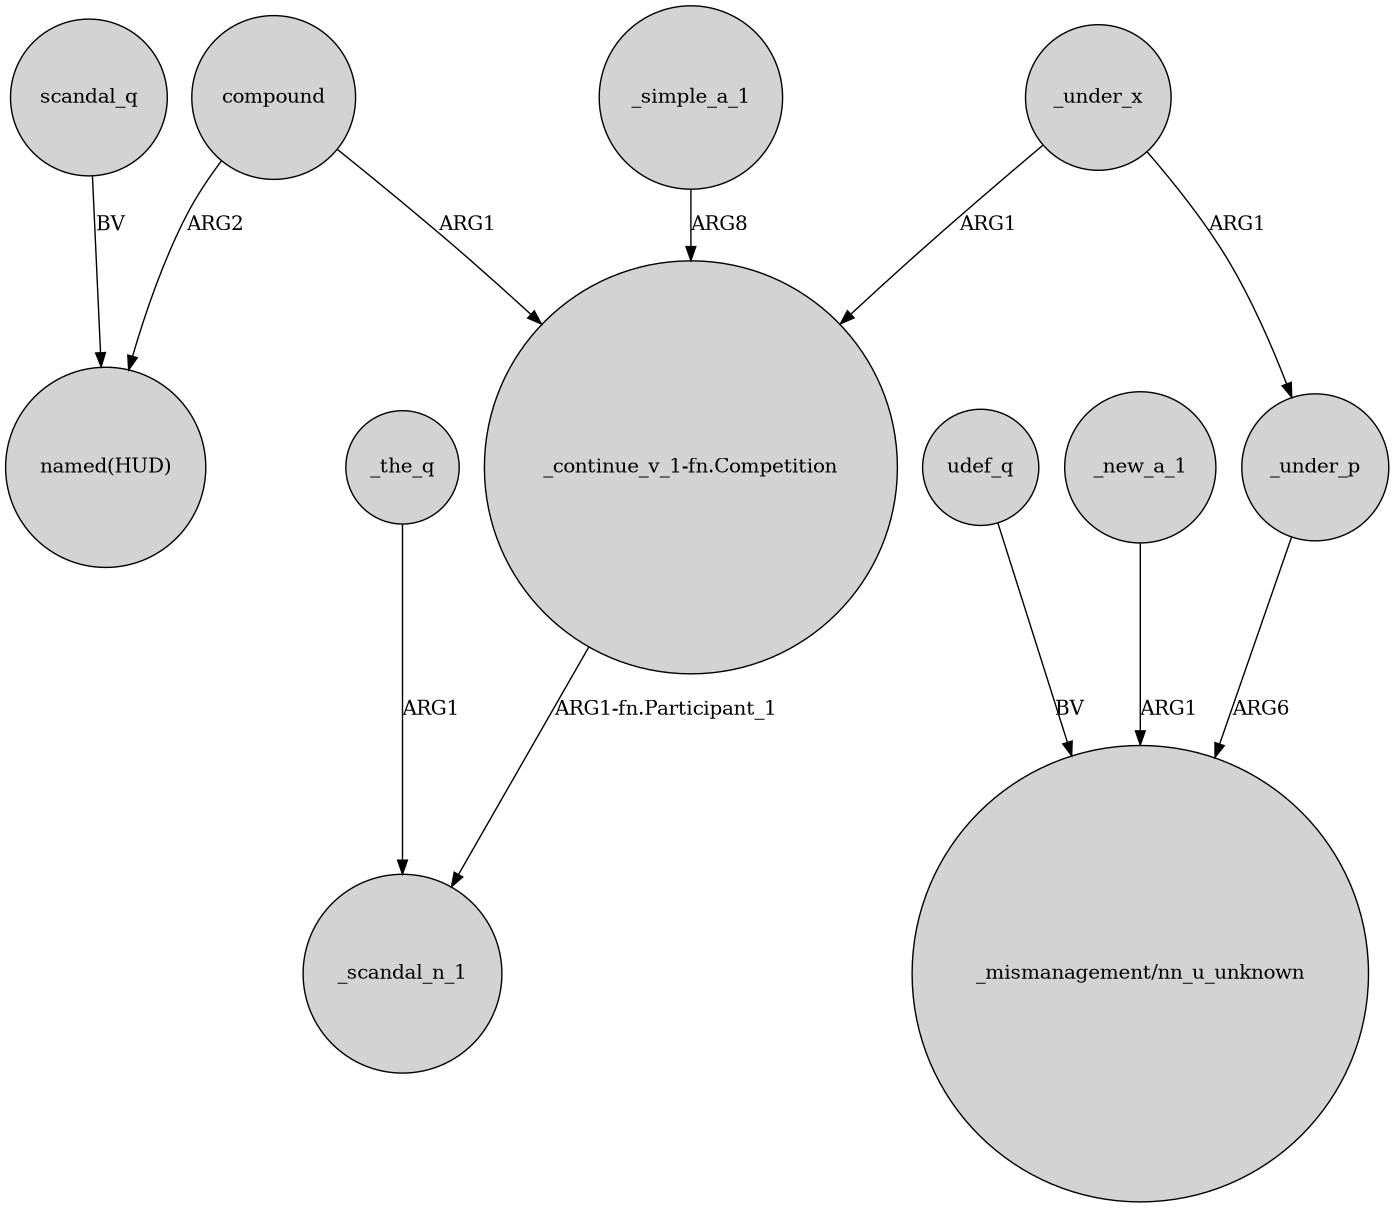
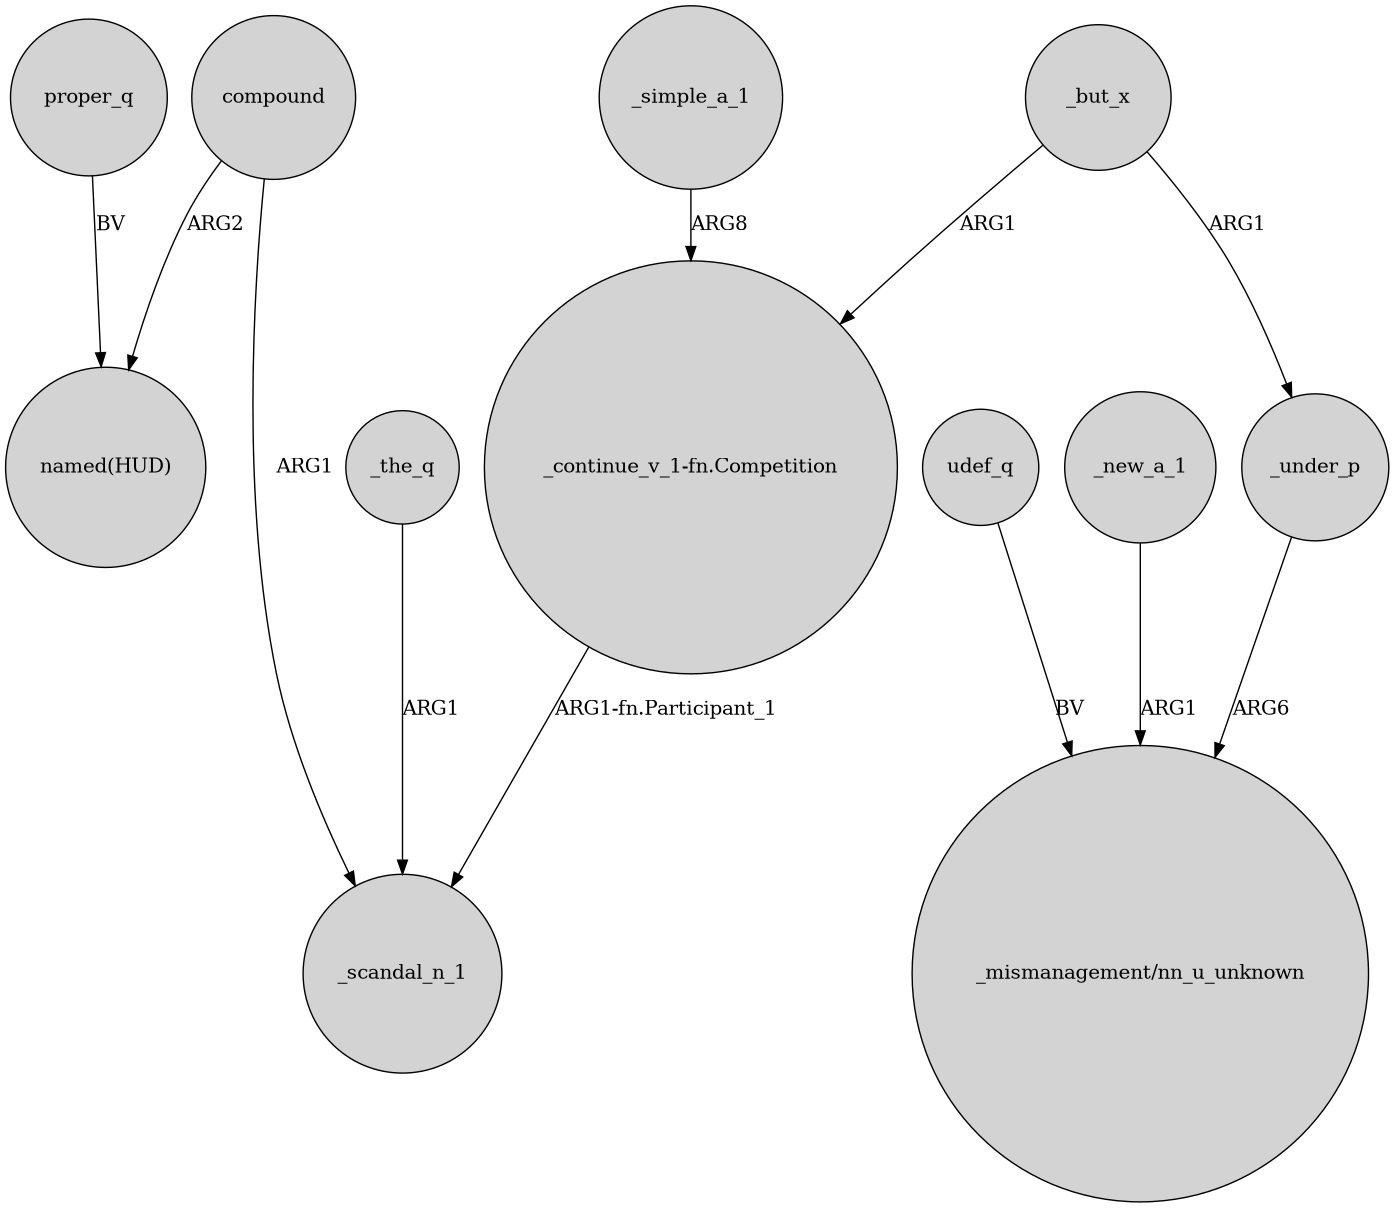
node "scandal_q": label "scandal_q" -> "proper_q"
node "_under_x": label "_under_x" -> "_but_x"
edge "compound" -> "_continue_v_1-fn.Competition": now "compound" -> "_scandal_n_1"
